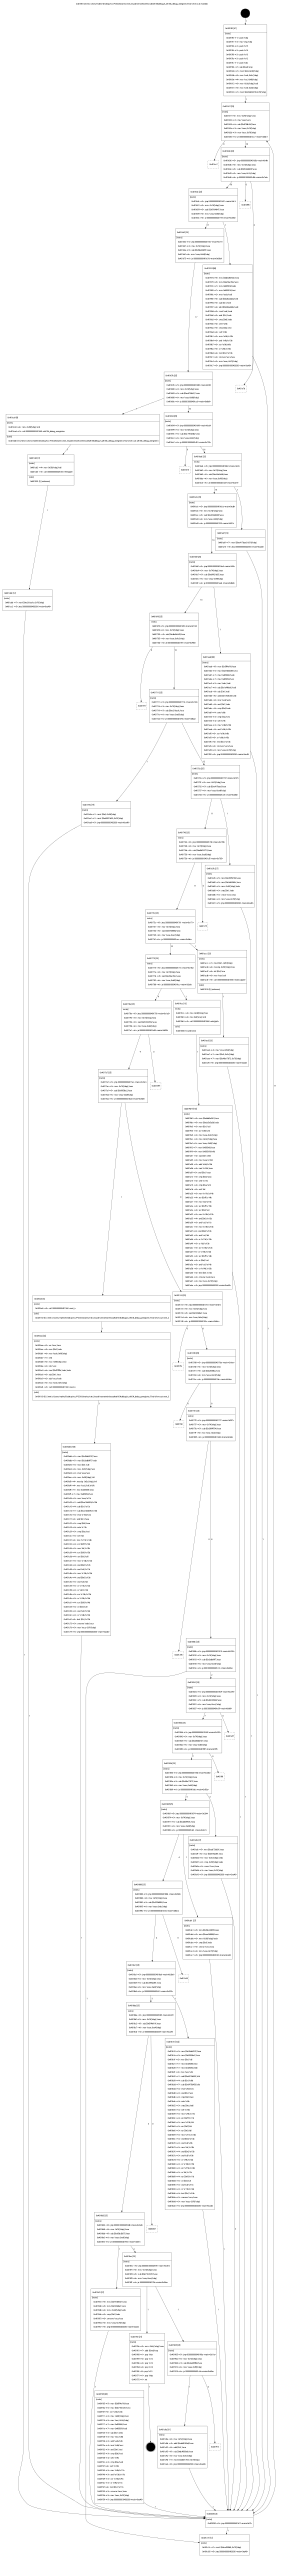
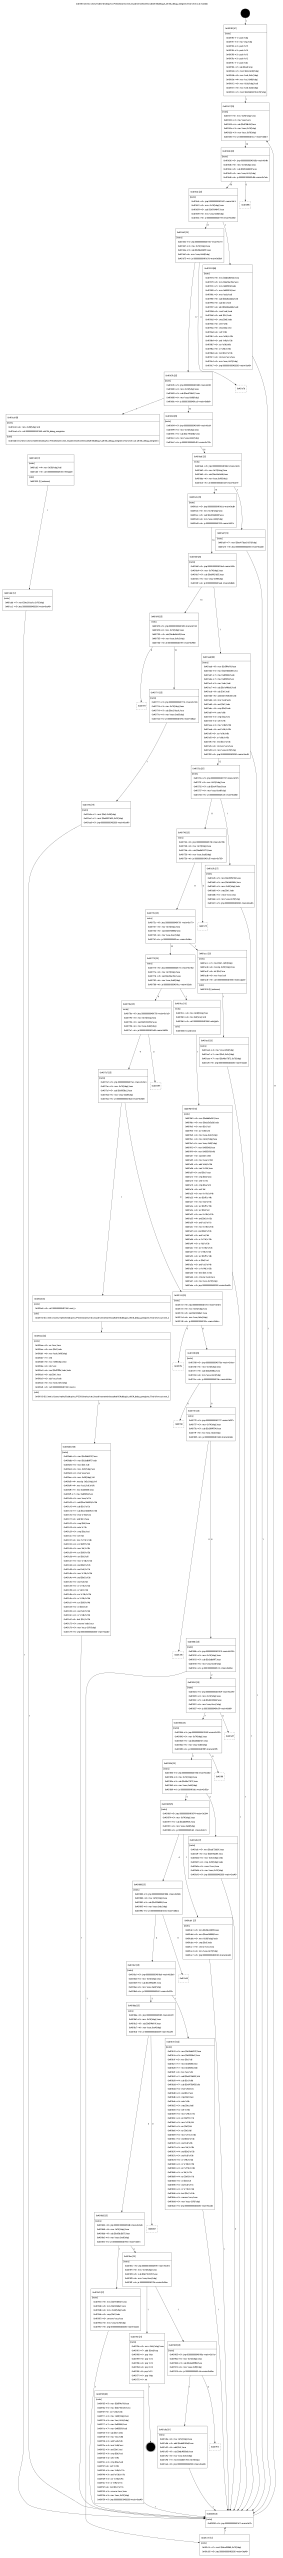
node "0x401cc7": removed
edge "0x401636 [22]" -> "0x401e7d": now "0x401662 [25]" -> "0x401e7d"
edge "0x401ca9 [9]" -> "0x401cb2 [9]": removed, label "1"
node "0x401d10": removed
edge "0x401711 [25]" -> "0x40172a [25]": now "0x401ead [88]" -> "0x40172a [25]"
edge "0x402030 [5]" -> "0x401c7e [12]": reversed
